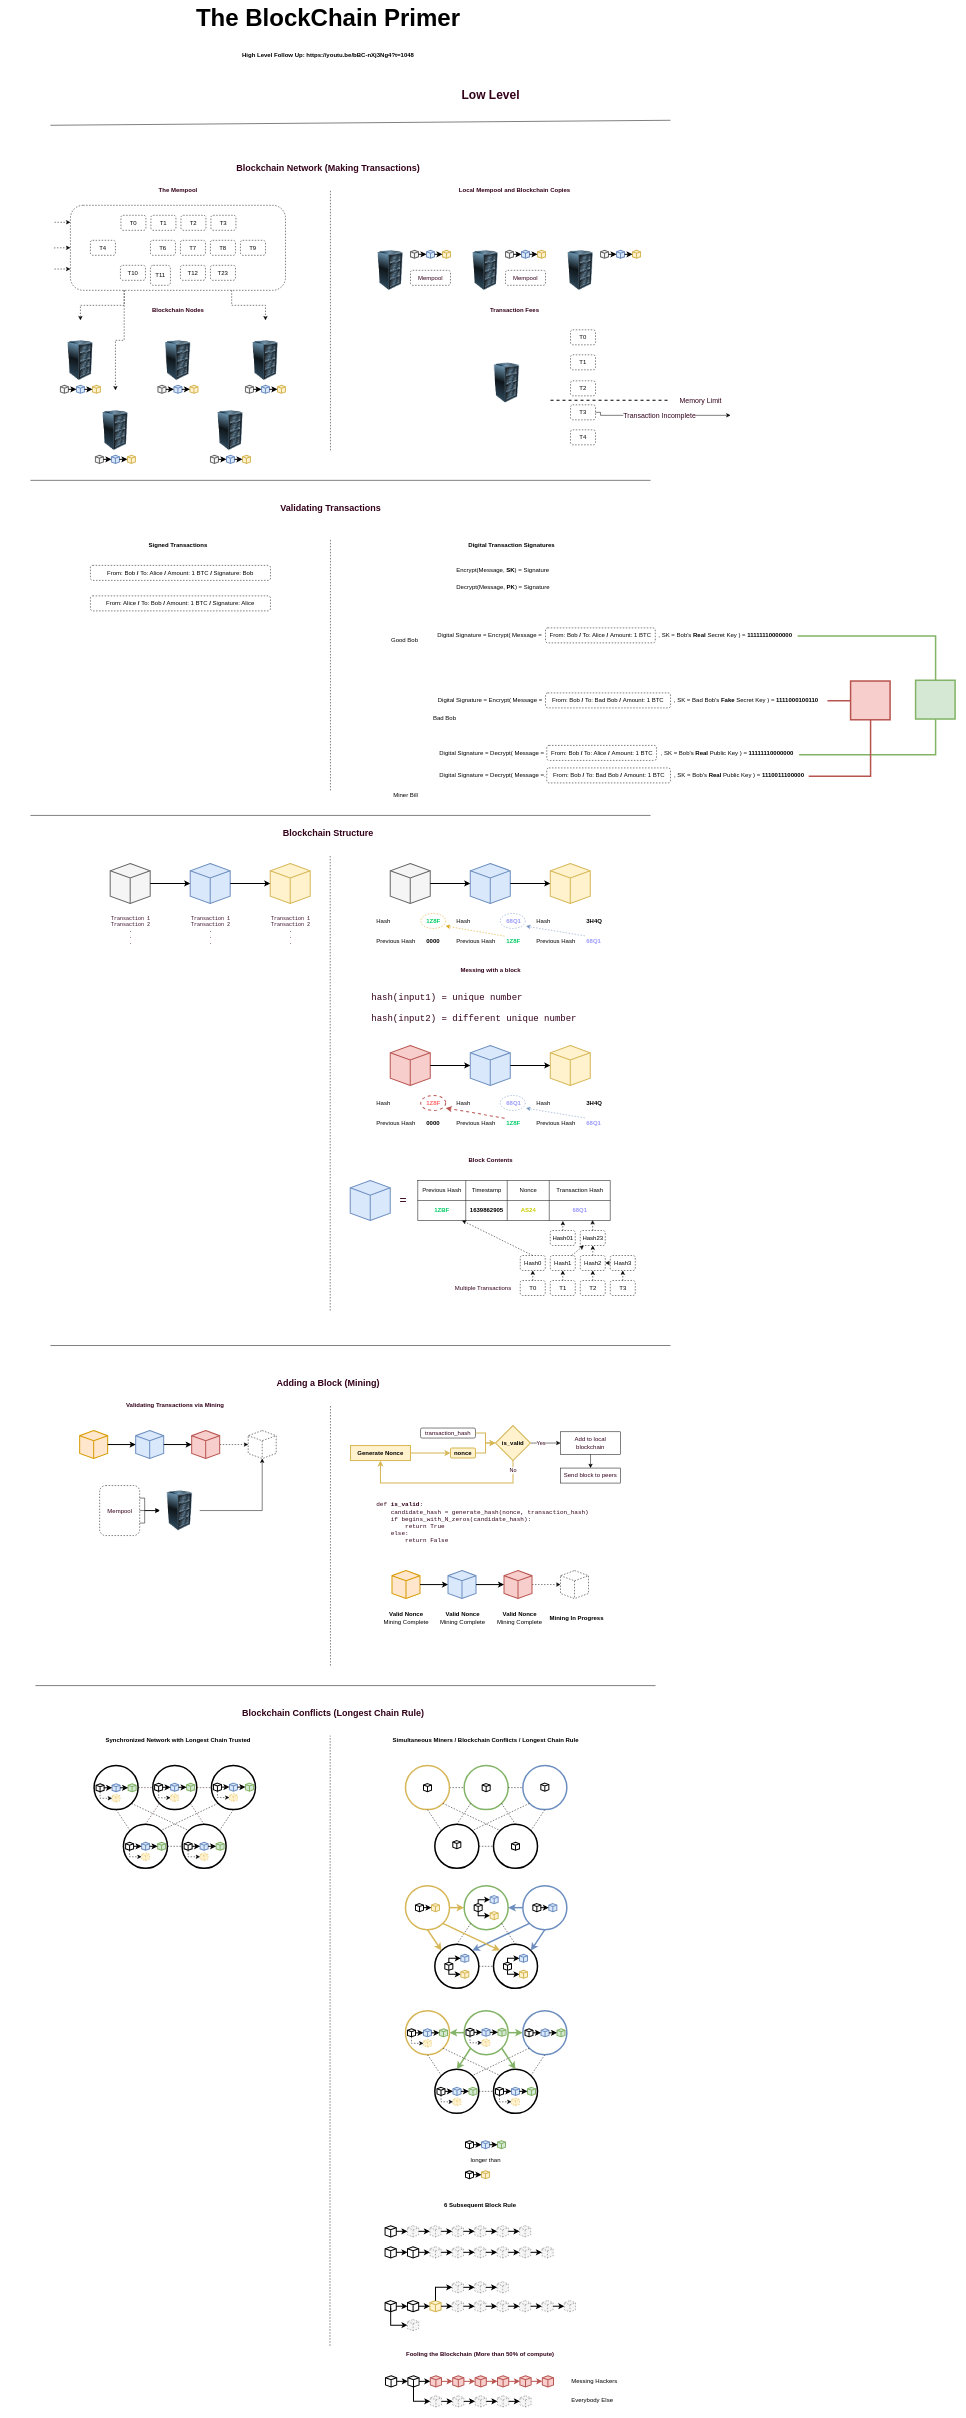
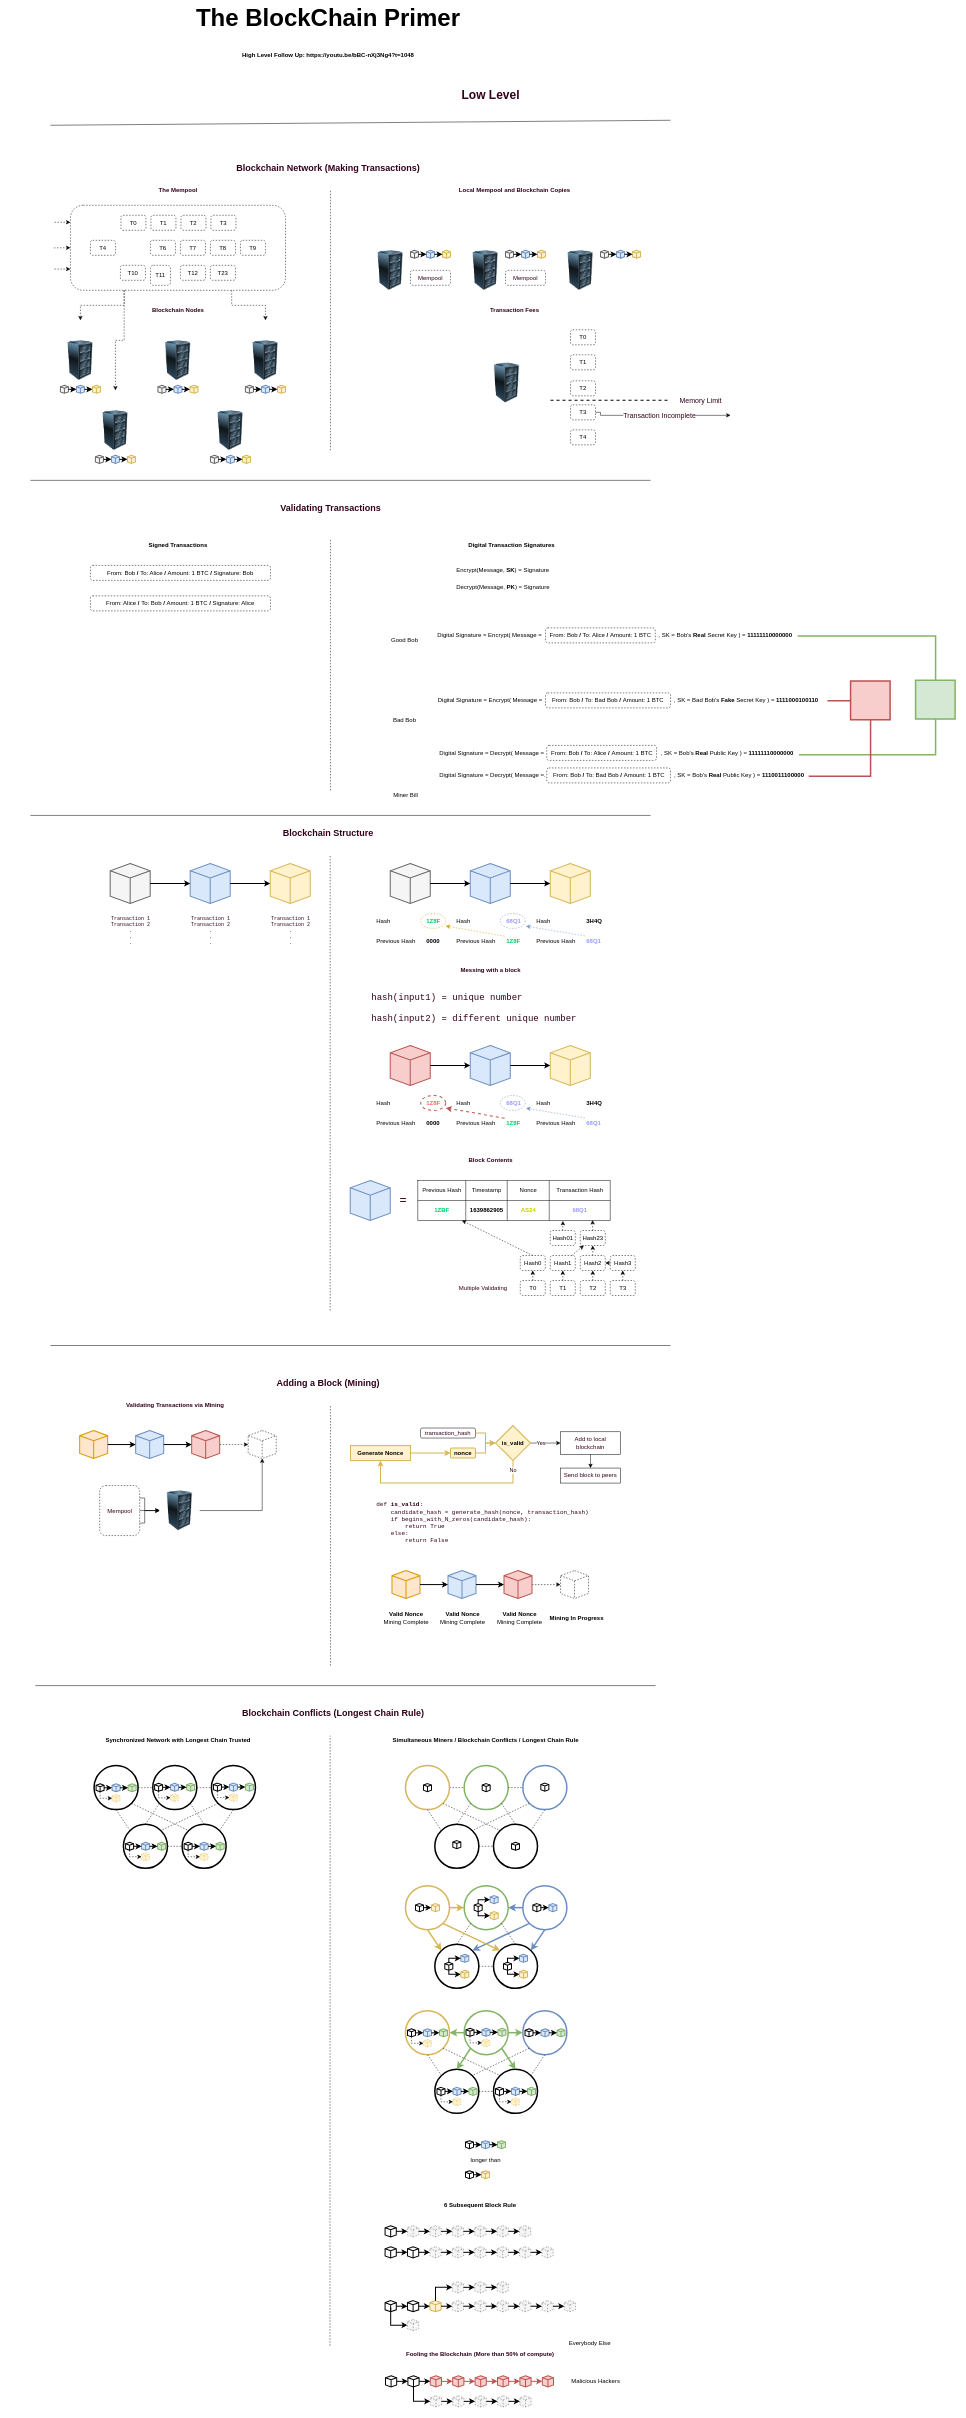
node "Bad Bob": moved (444, 718) -> (404, 720)
node "Multiple Transactions": label "Multiple Transactions" -> "Multiple Validating"
node "Messing Hackers": label "Messing Hackers" -> "Malicious Hackers"
node "Everybody Else": moved (595, 2400) -> (593, 2343)
